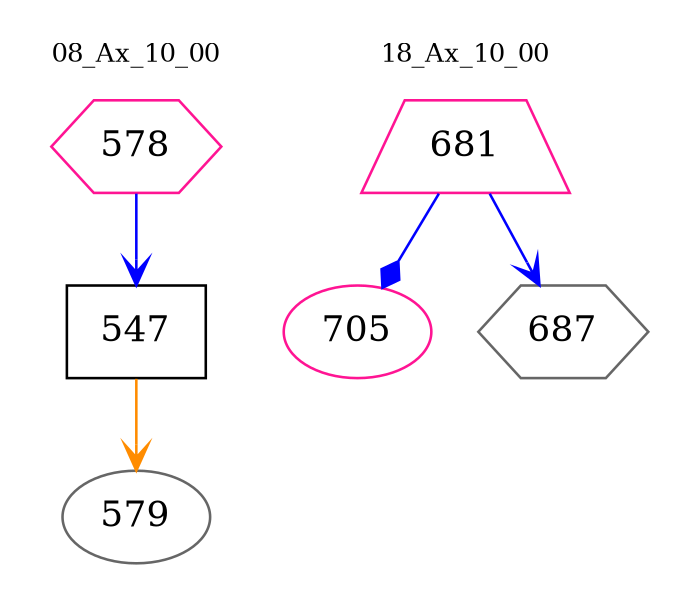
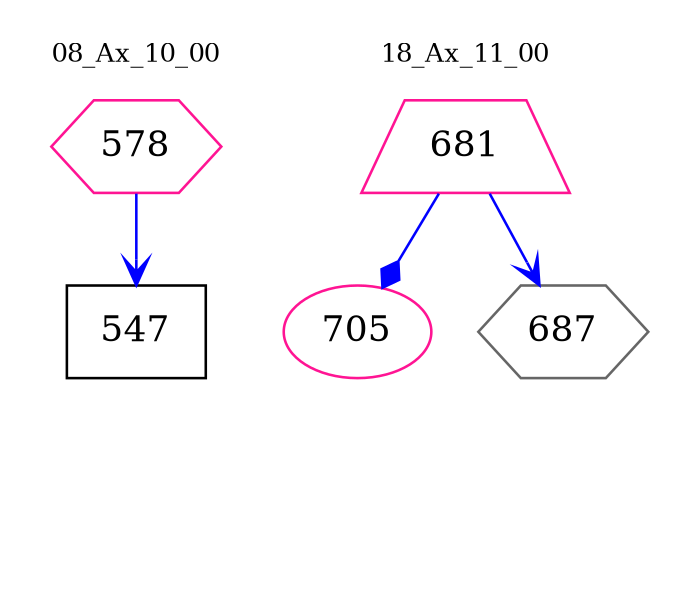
cluster "18_Ax_10_00": label "18_Ax_10_00" -> "18_Ax_11_00"
node "579": removed
